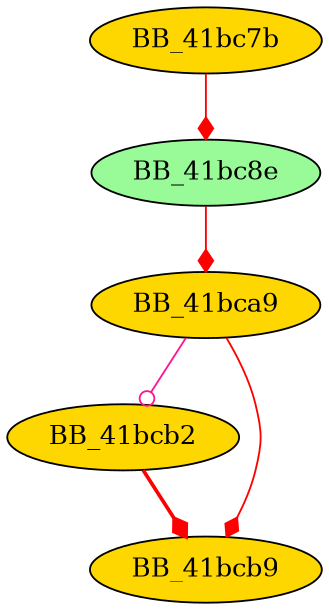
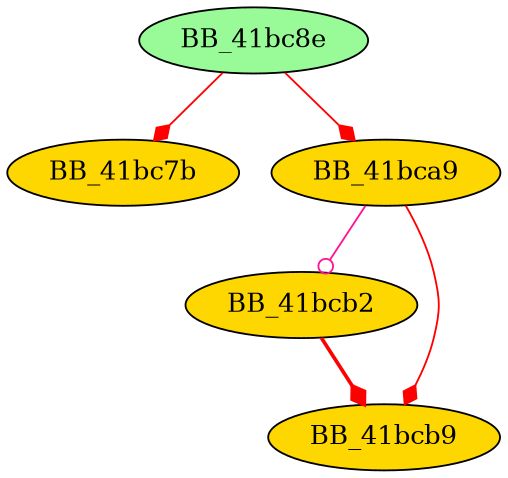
edge "BB_41bc7b" -> "BB_41bc8e": reversed
